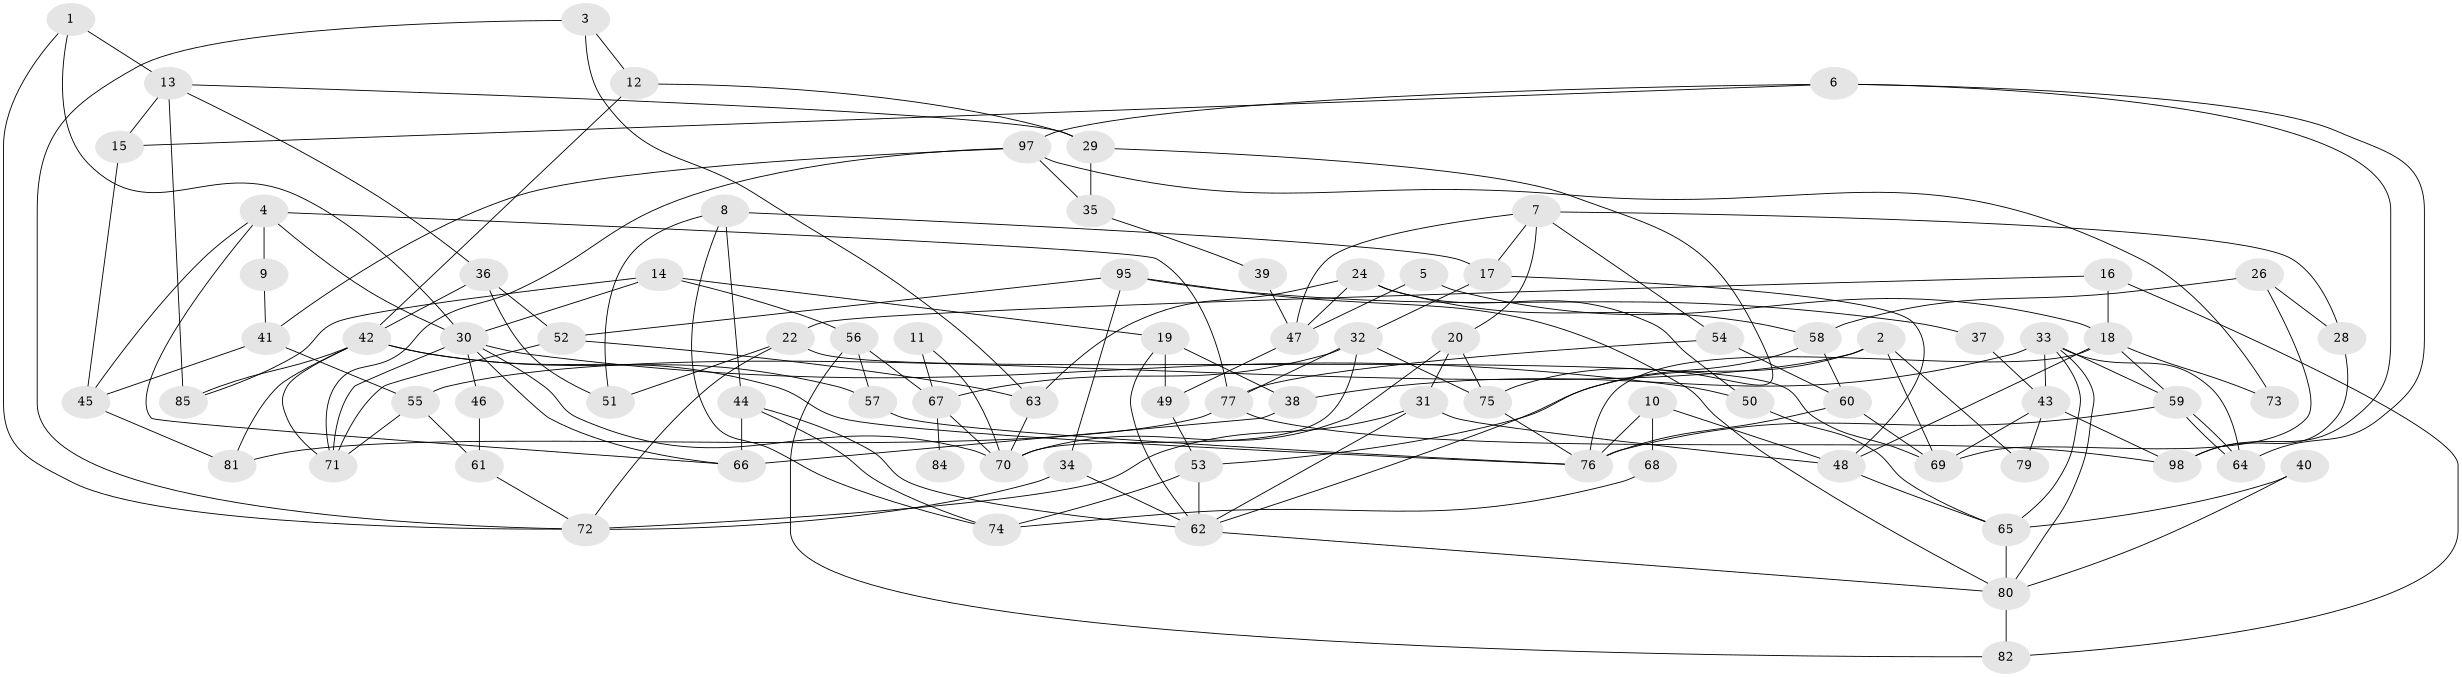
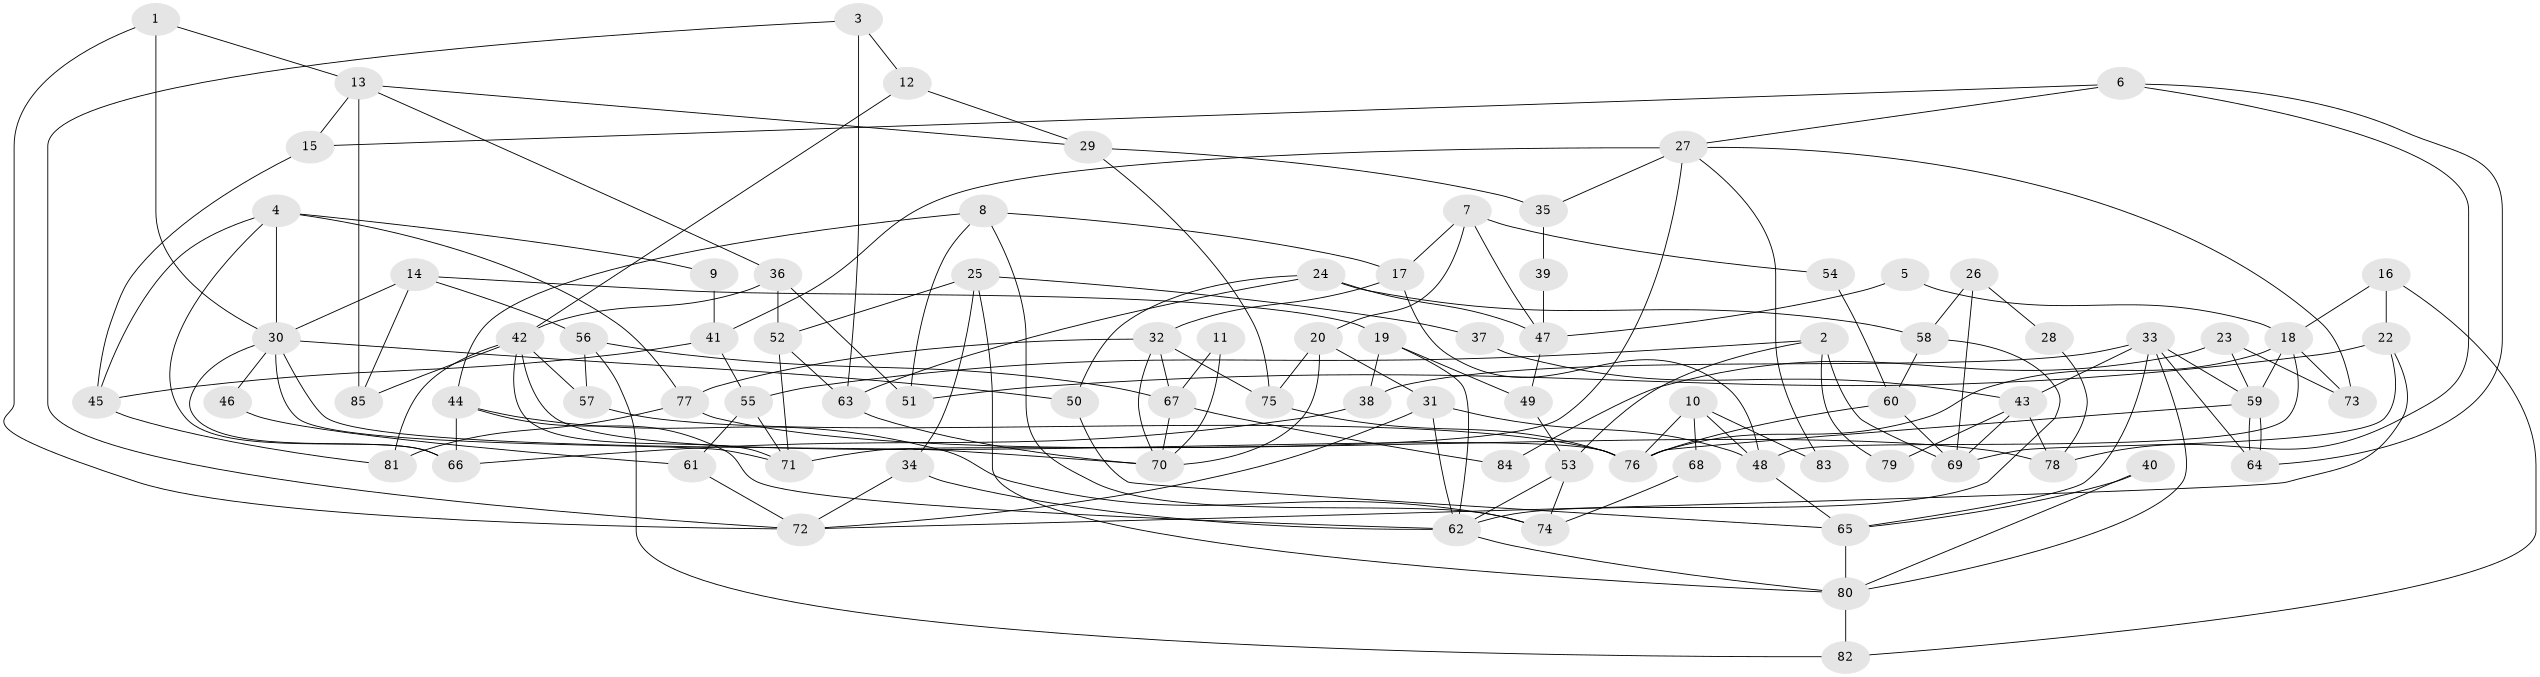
node "97": label "97" -> "27"
edge "7" -- "28": removed
node "95": label "95" -> "25"
node "23": added
edge "54" -- "77": removed
node "83": added
node "98": label "98" -> "78"
